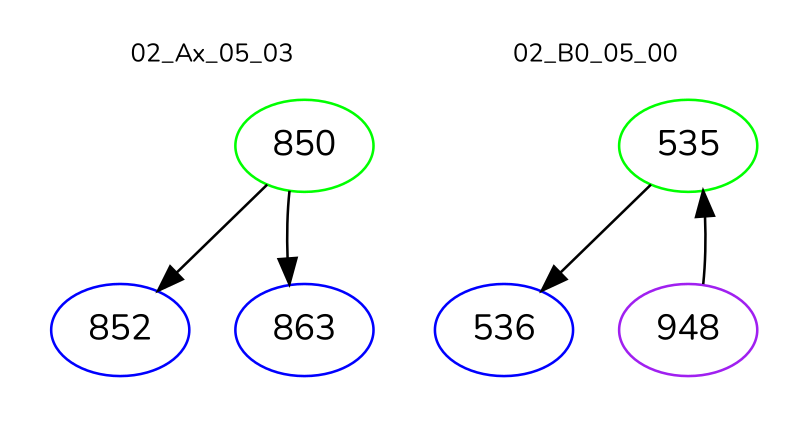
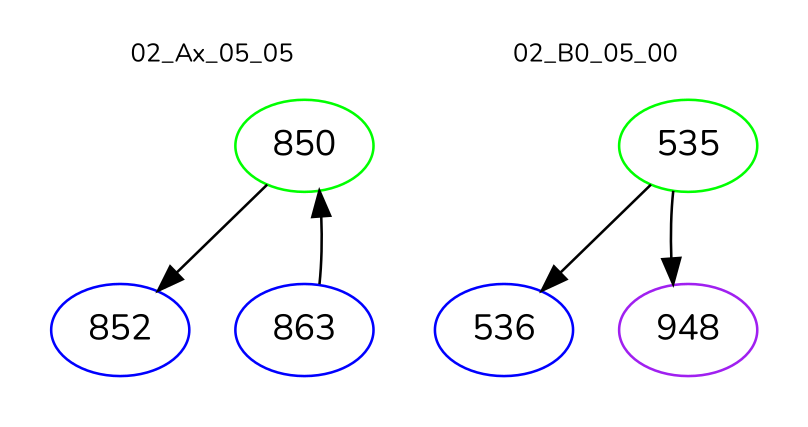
cluster "02_Ax_05_03": label "02_Ax_05_03" -> "02_Ax_05_05"
edge "850" -> "863": reversed
edge "948" -> "535": reversed
